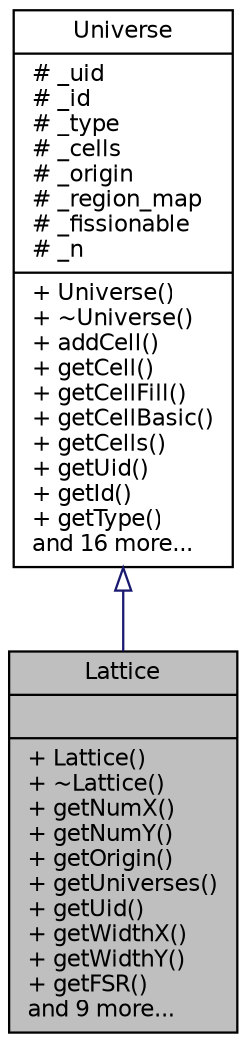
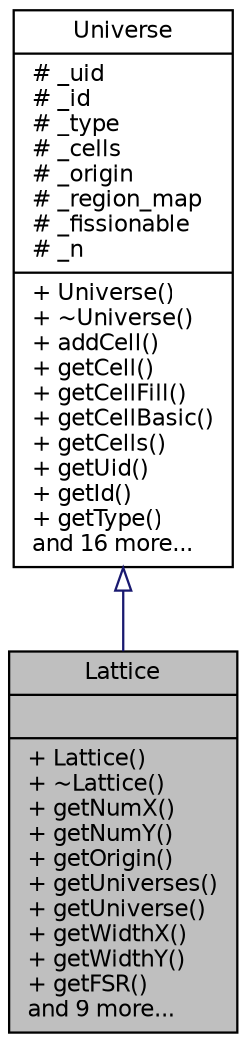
node "Lattice": text "+ getUid()" -> "+ getUniverse()"
